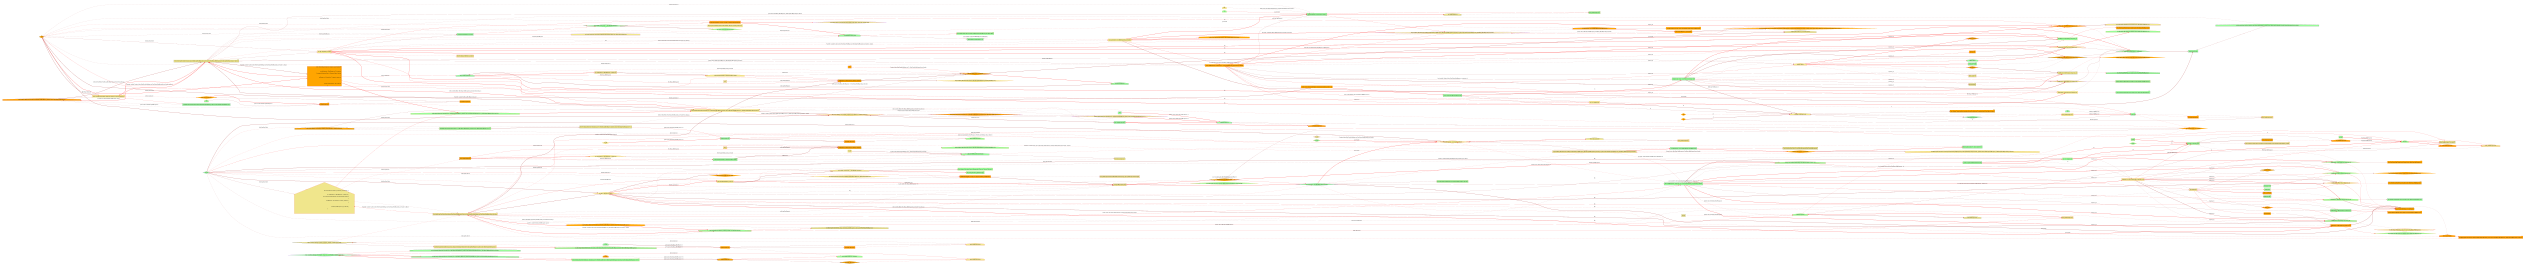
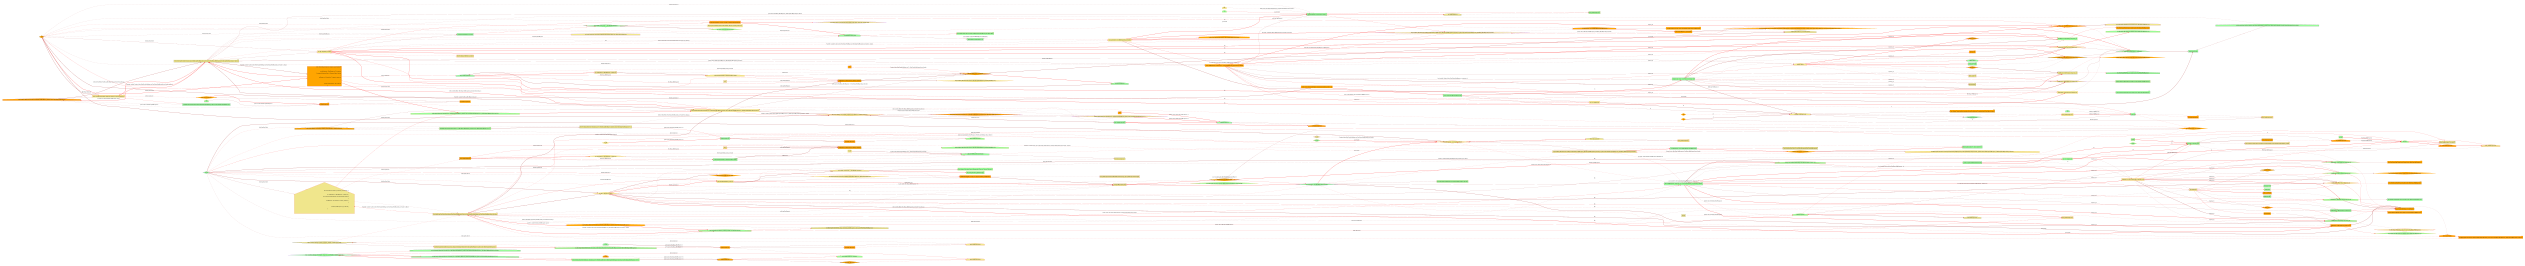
node "n93": fillcolor palegreen -> orange
